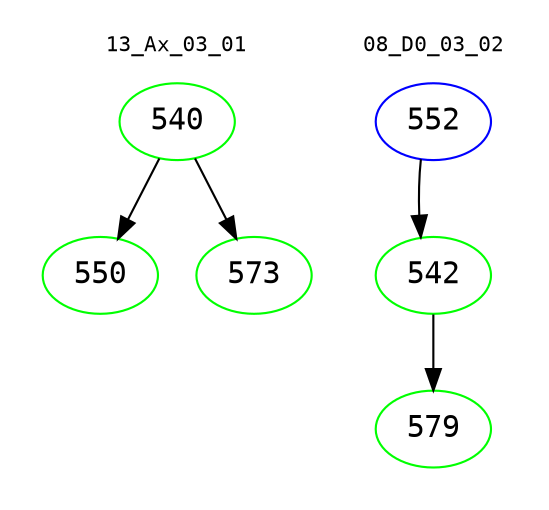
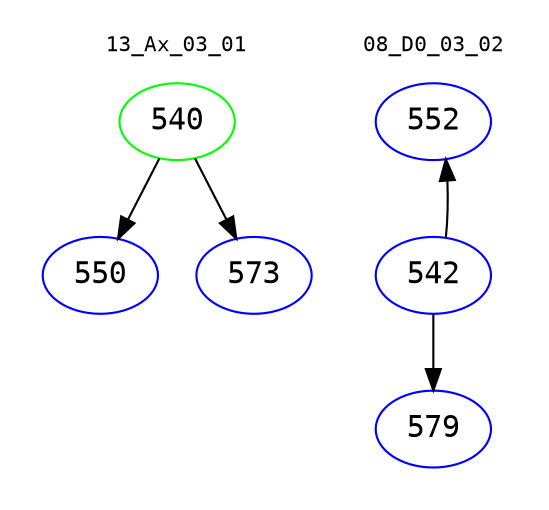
edge "552" -> "542": reversed
node "550": color green -> blue
node "573": color green -> blue
node "542": color green -> blue
node "579": color green -> blue
